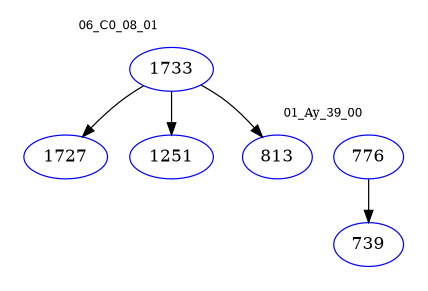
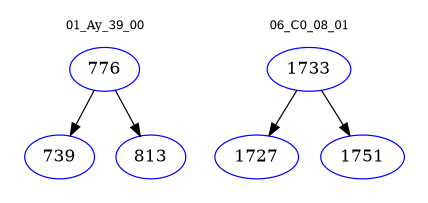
edge "1733" -> "813": now "776" -> "813"
node "1251": label "1251" -> "1751"
